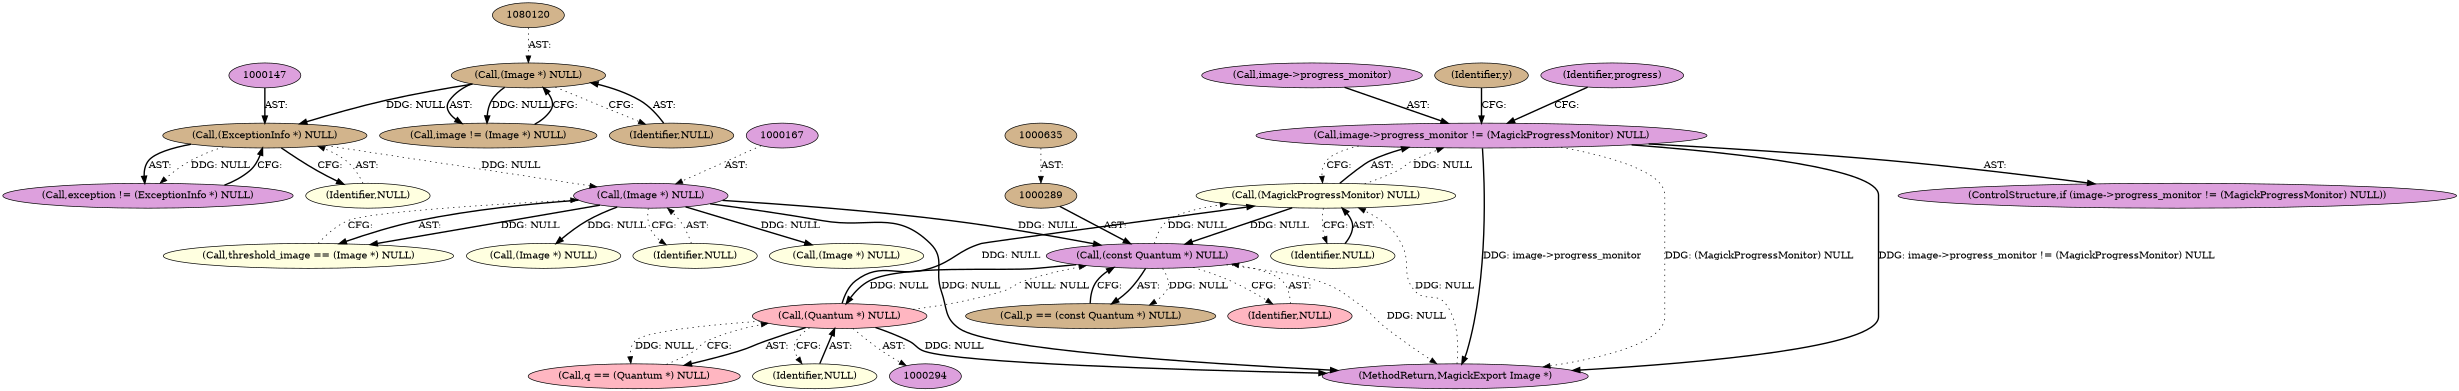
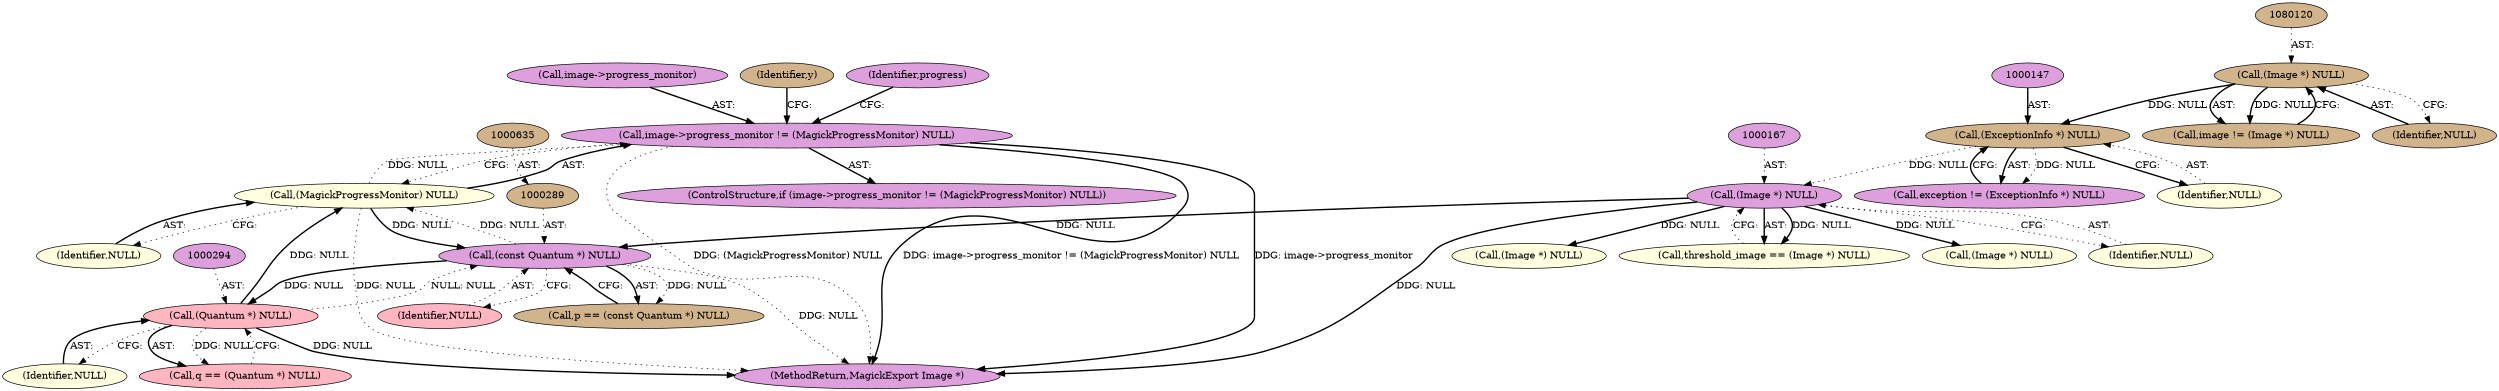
edge "1000289" -> "(Call,(const Quantum *) NULL)": style bold -> dotted
edge "(MethodReturn,MagickExport Image *)" -> "(Call,(MagickProgressMonitor) NULL)": reversed
edge "(Call,(Quantum *) NULL)" -> "1000294": reversed
